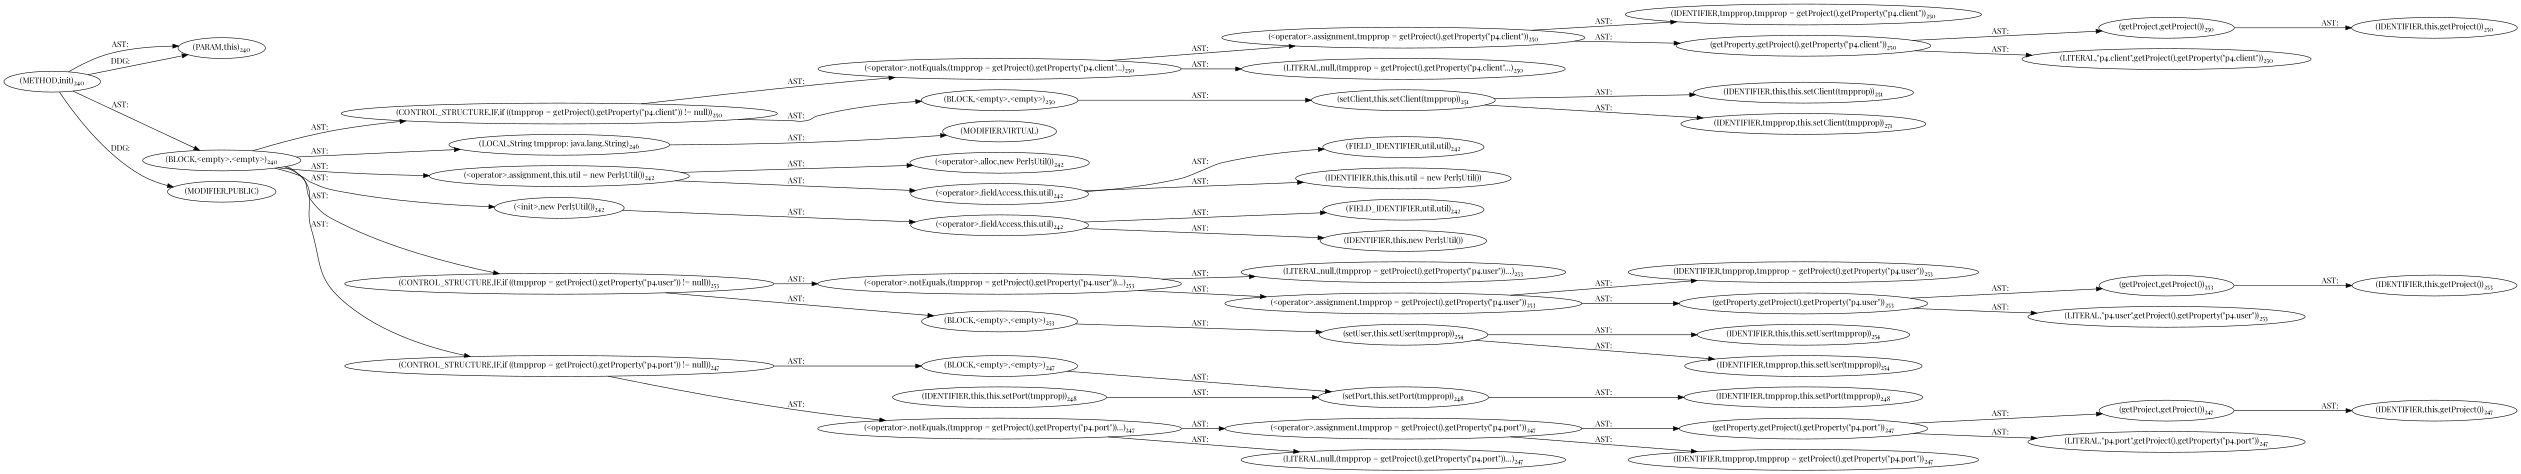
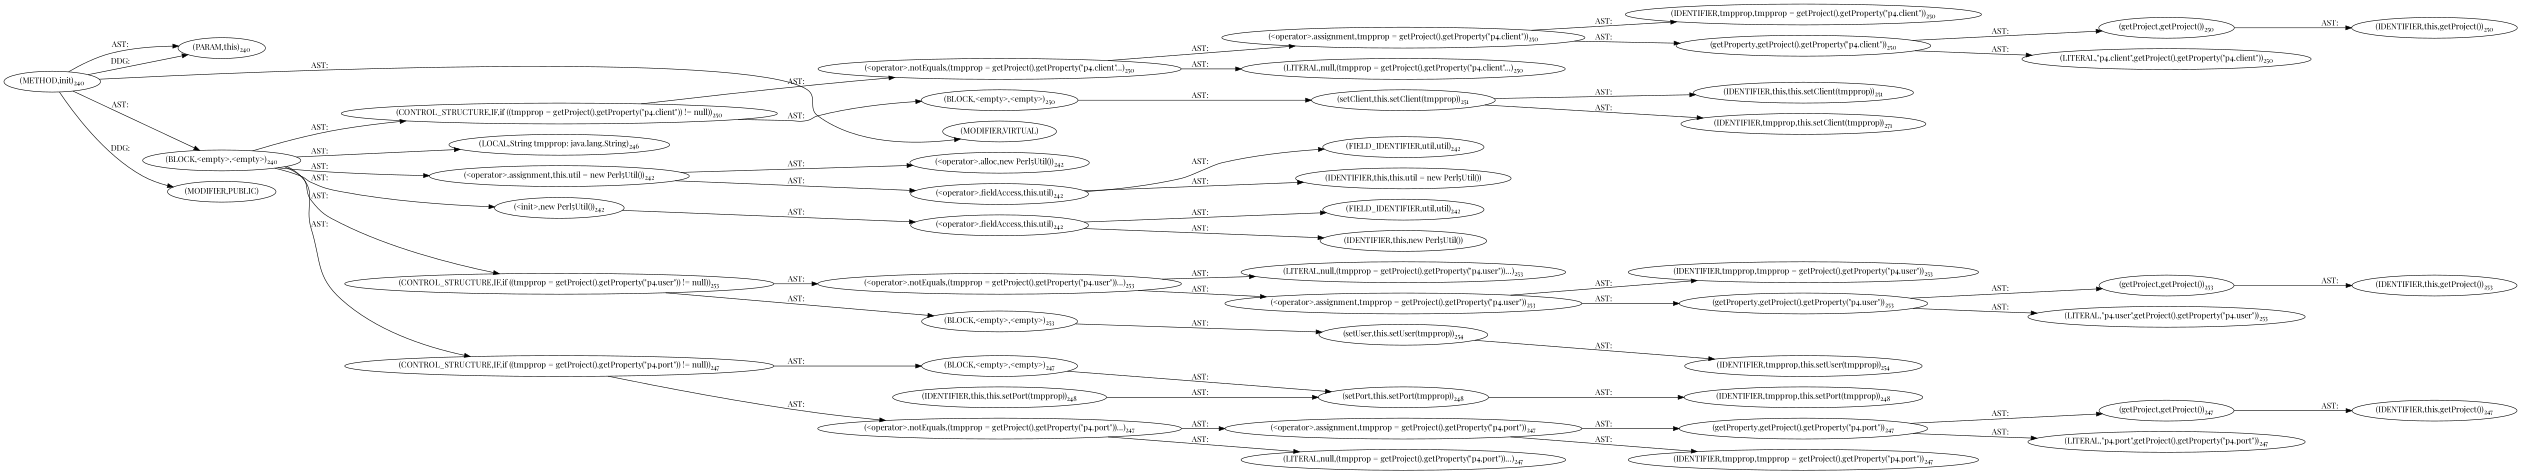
edge "(LOCAL,String tmpprop: java.lang.String)" -> "(MODIFIER,VIRTUAL)": now "(METHOD,init)" -> "(MODIFIER,VIRTUAL)"
node "(IDENTIFIER,this,this.setUser(tmpprop))": removed
